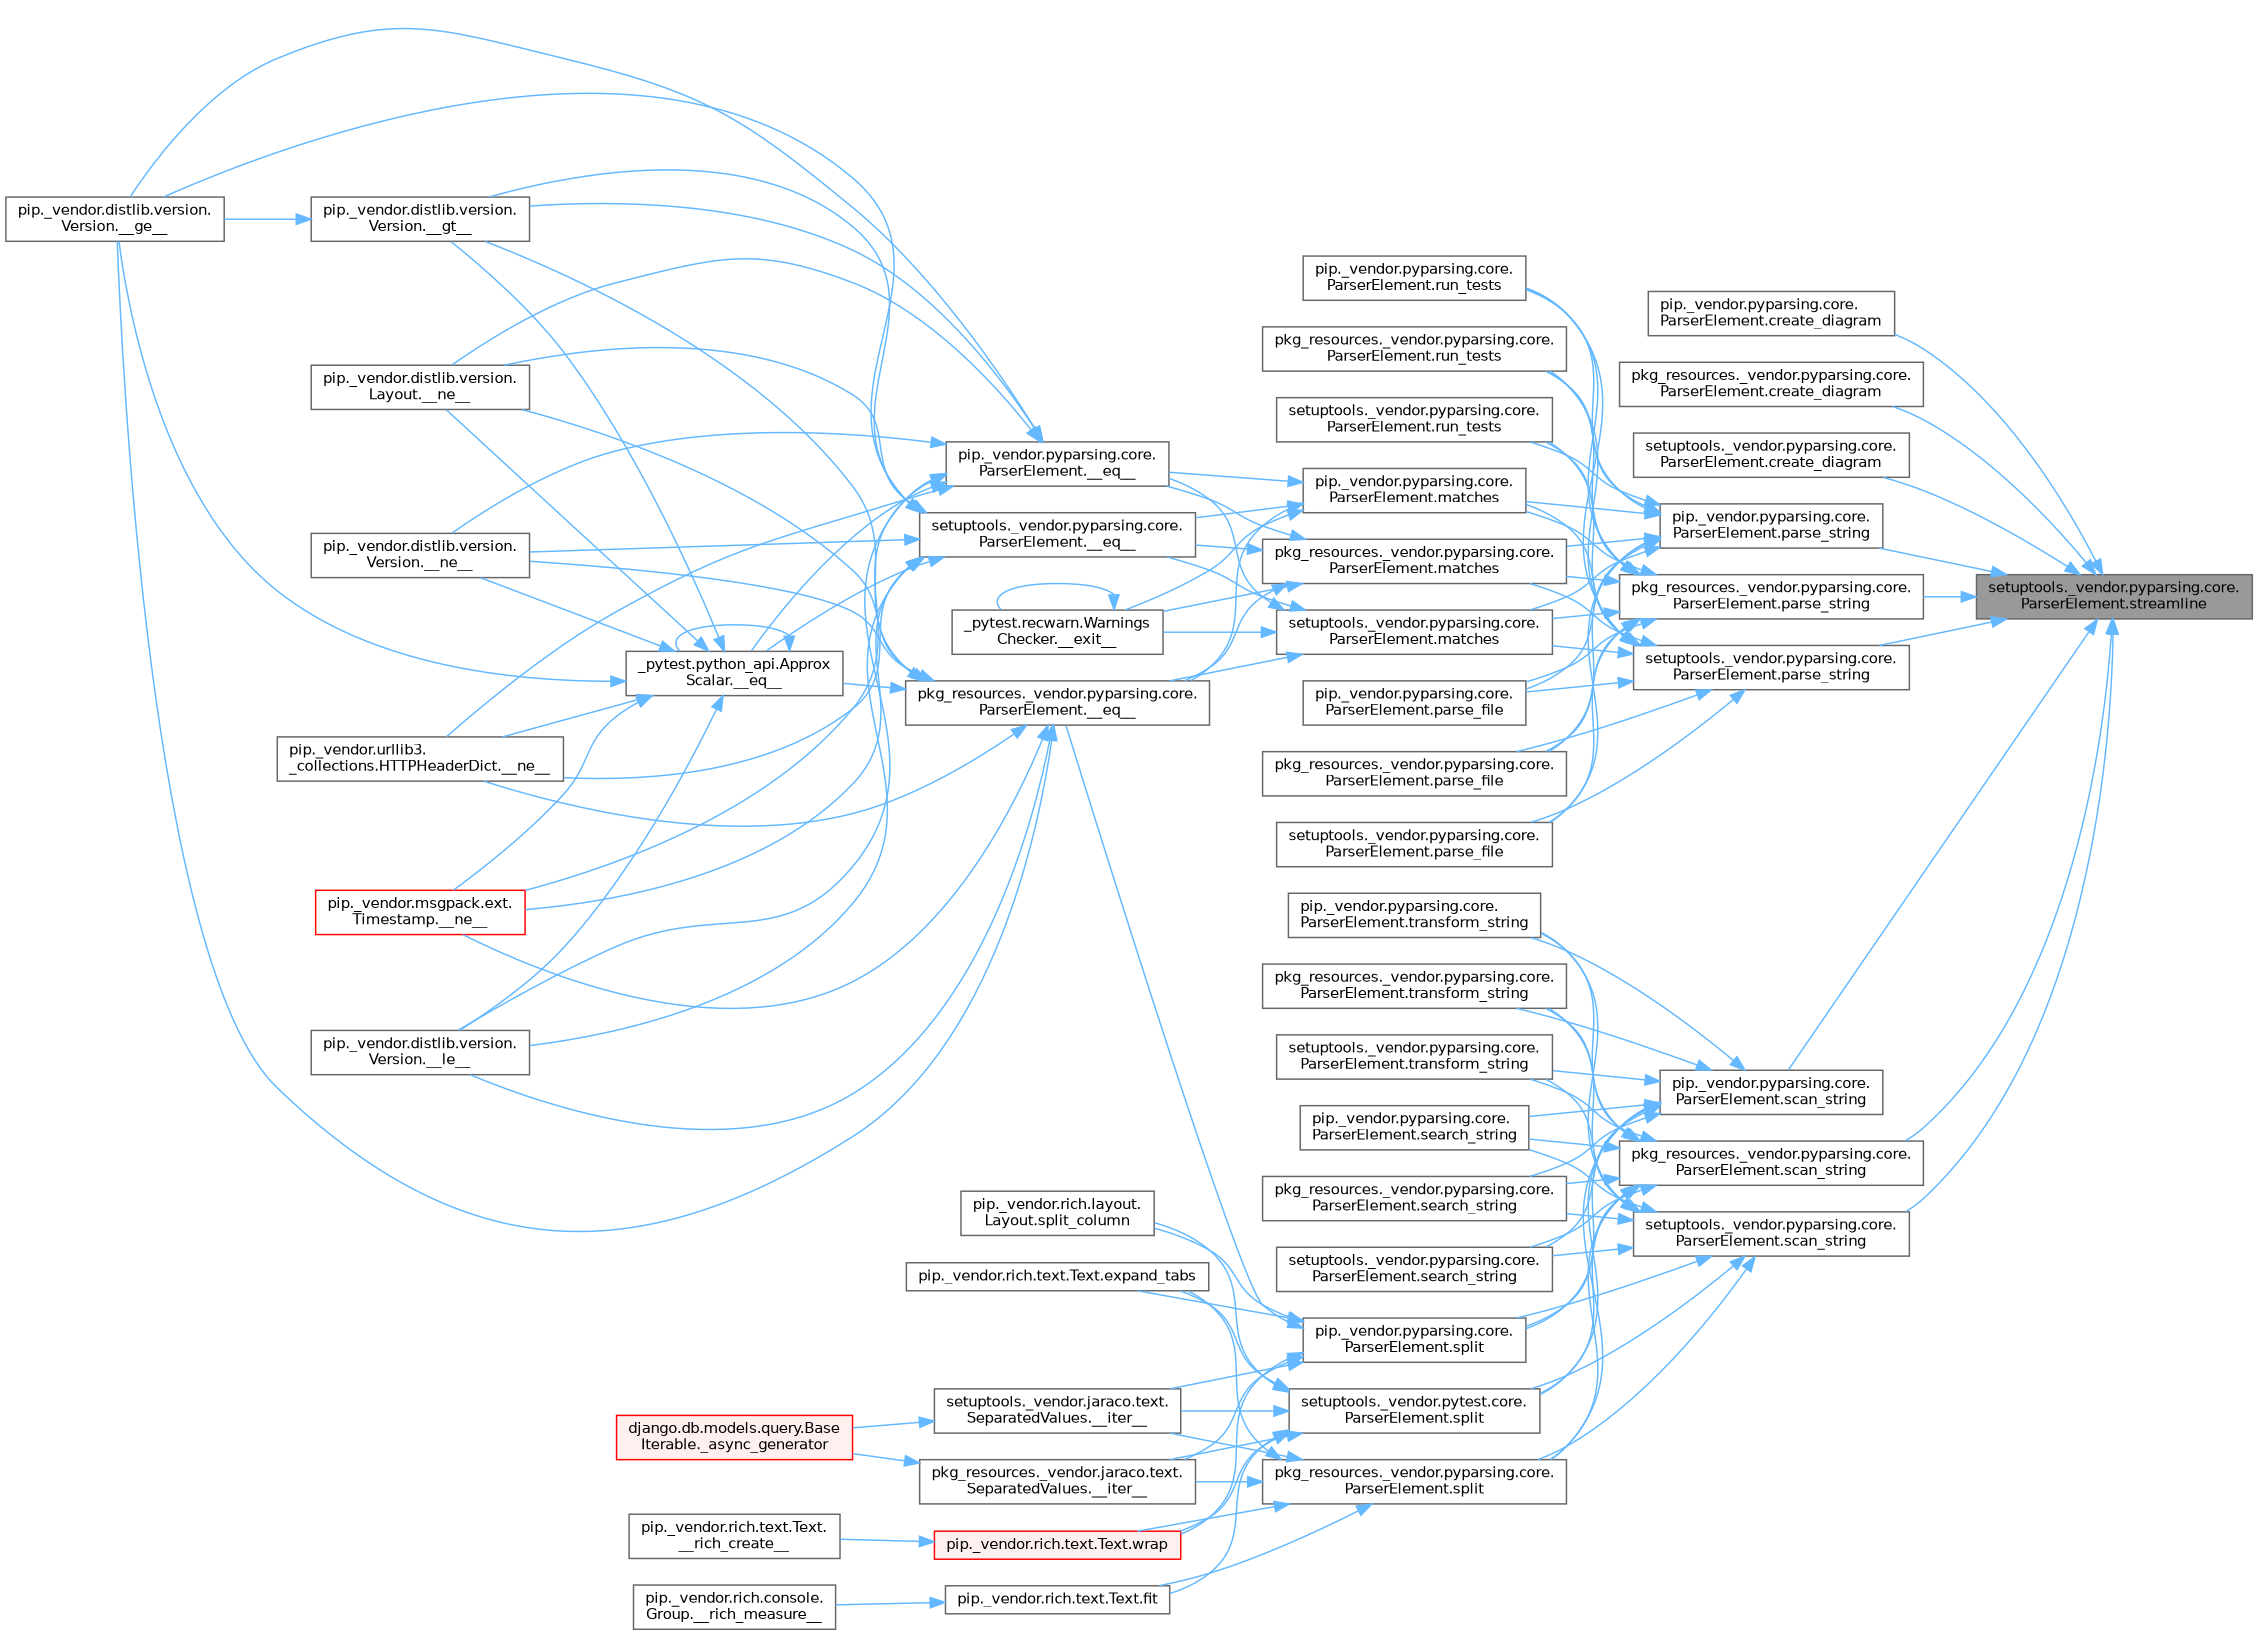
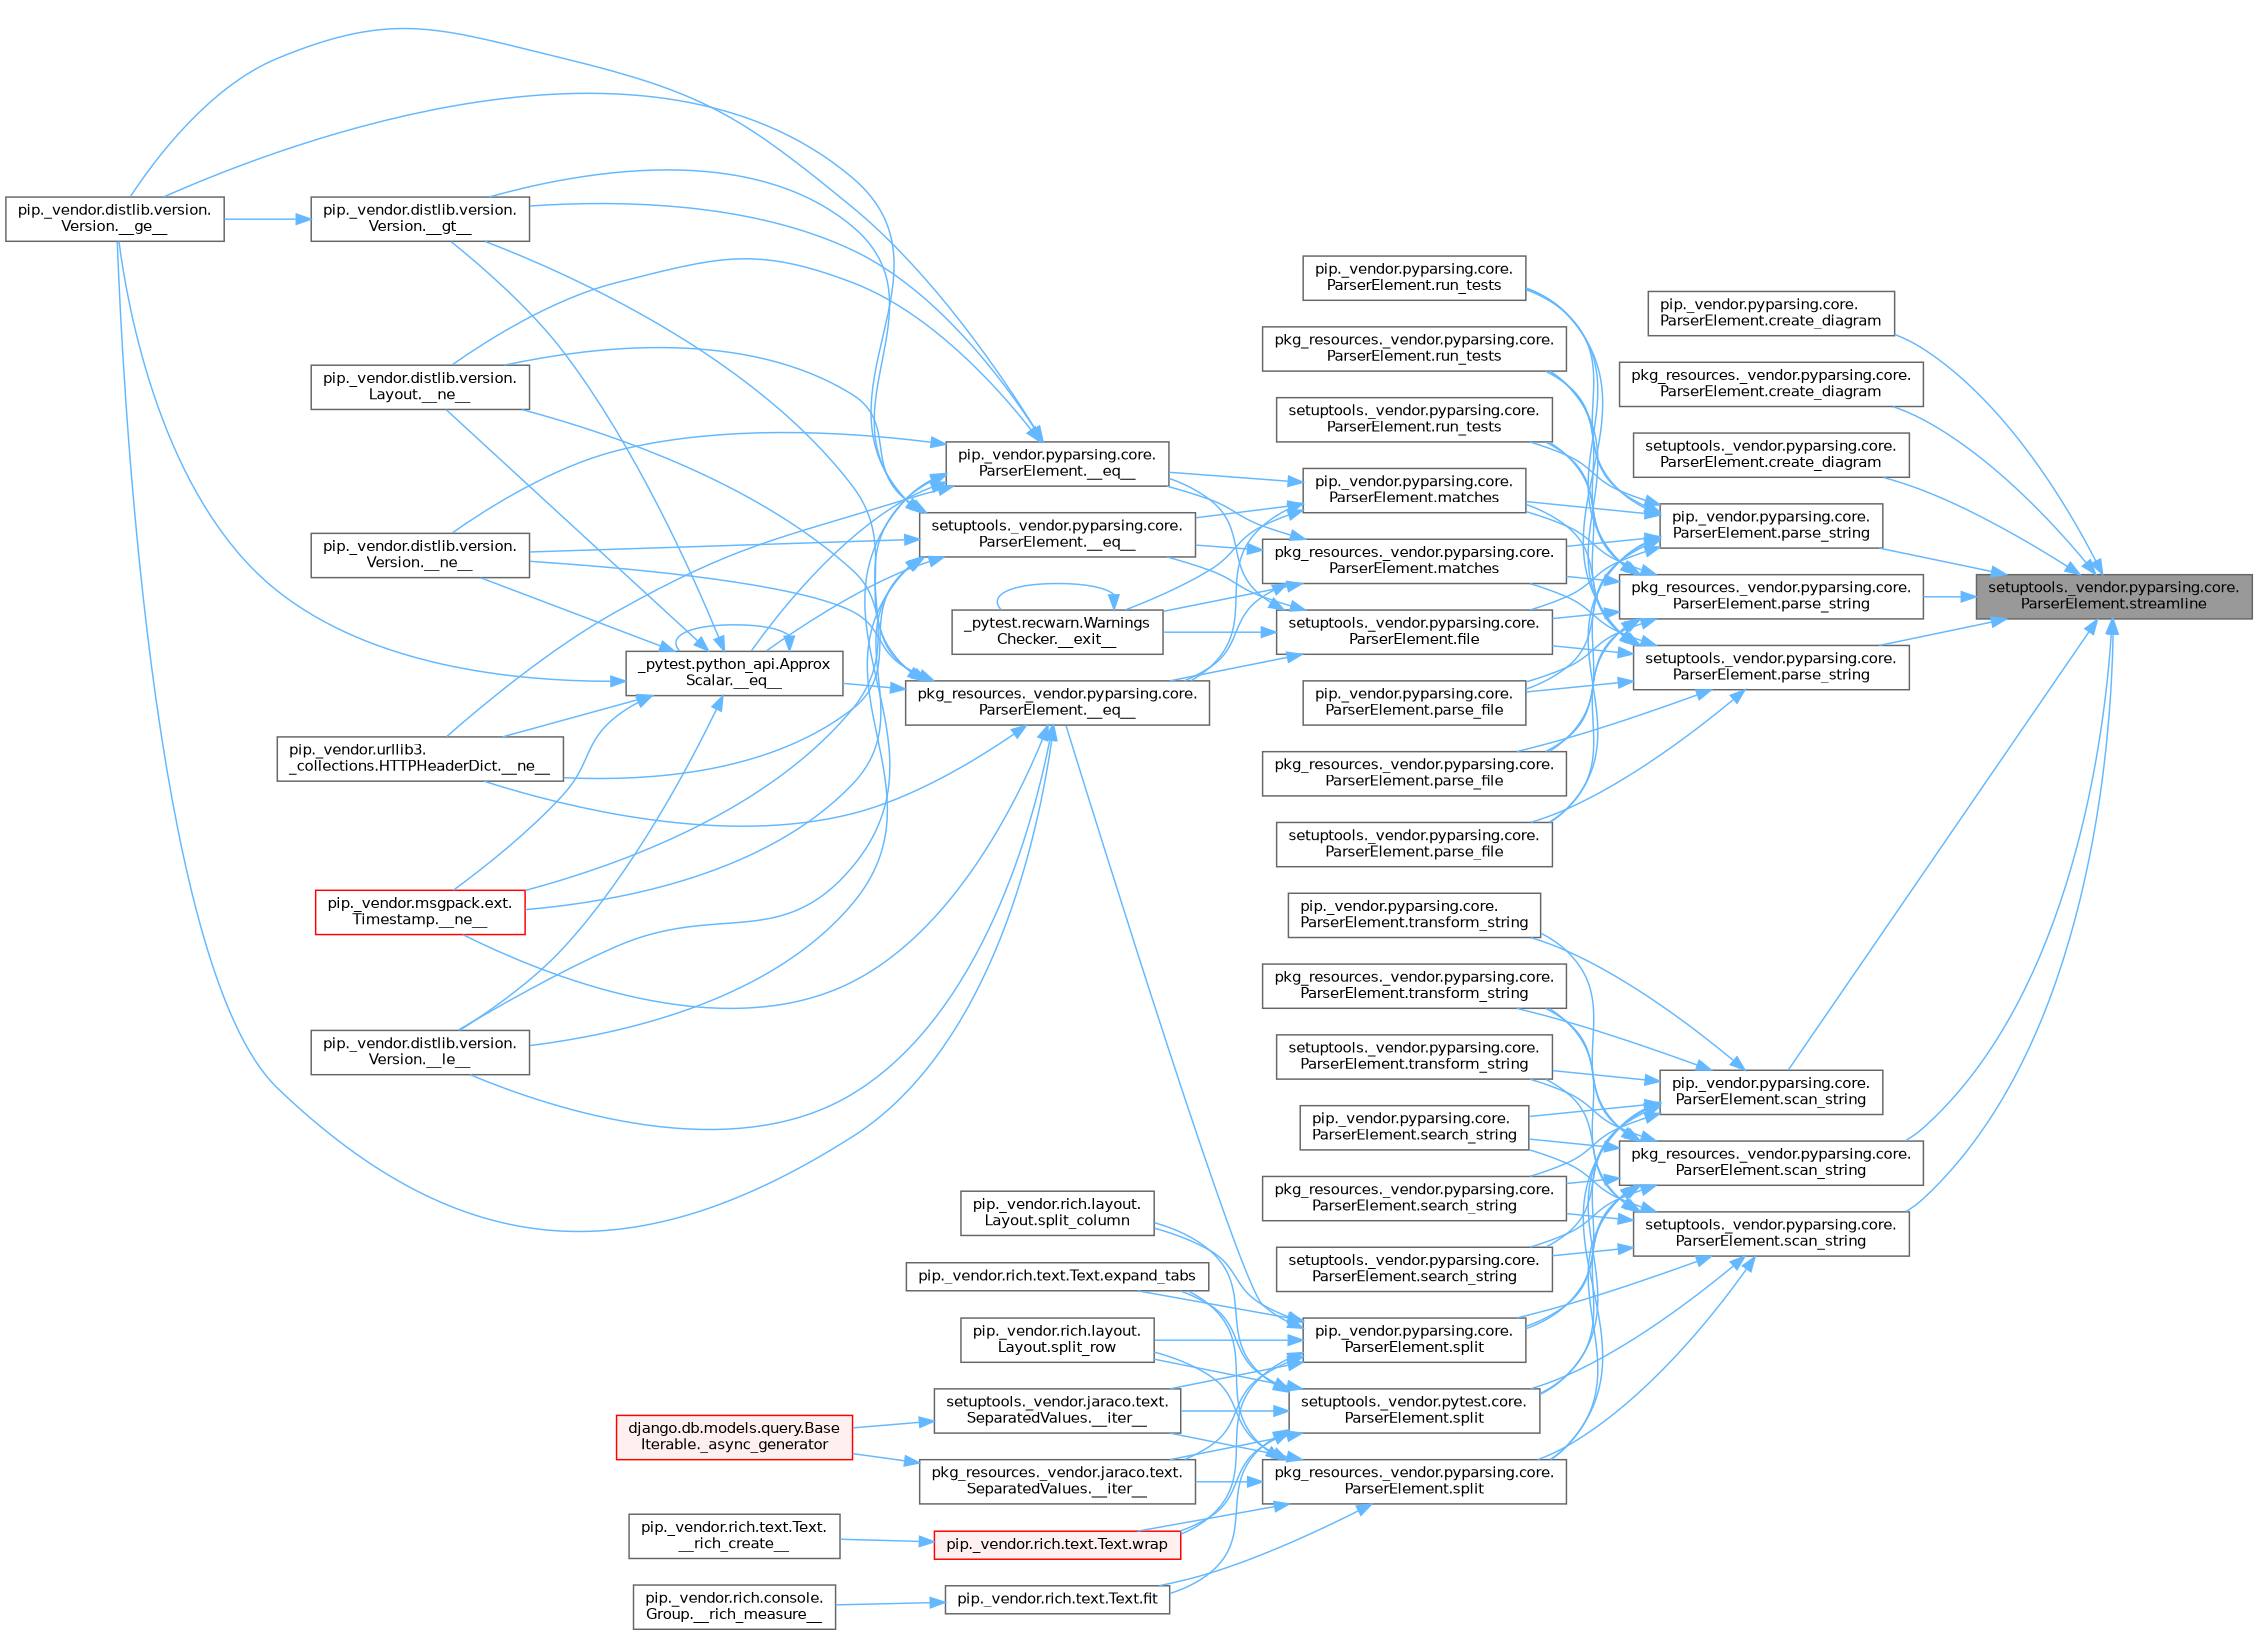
node "setuptools._vendor.pyparsing.core. ParserElement.matches": label "setuptools._vendor.pyparsing.core. ParserElement.matches" -> "setuptools._vendor.pyparsing.core. ParserElement.file"
edge "pip._vendor.pyparsing.core. ParserElement.transform_string" -> "setuptools._vendor.pyparsing.core. ParserElement.scan_string": removed
node "pip._vendor.rich.layout. Layout.split_row": added
